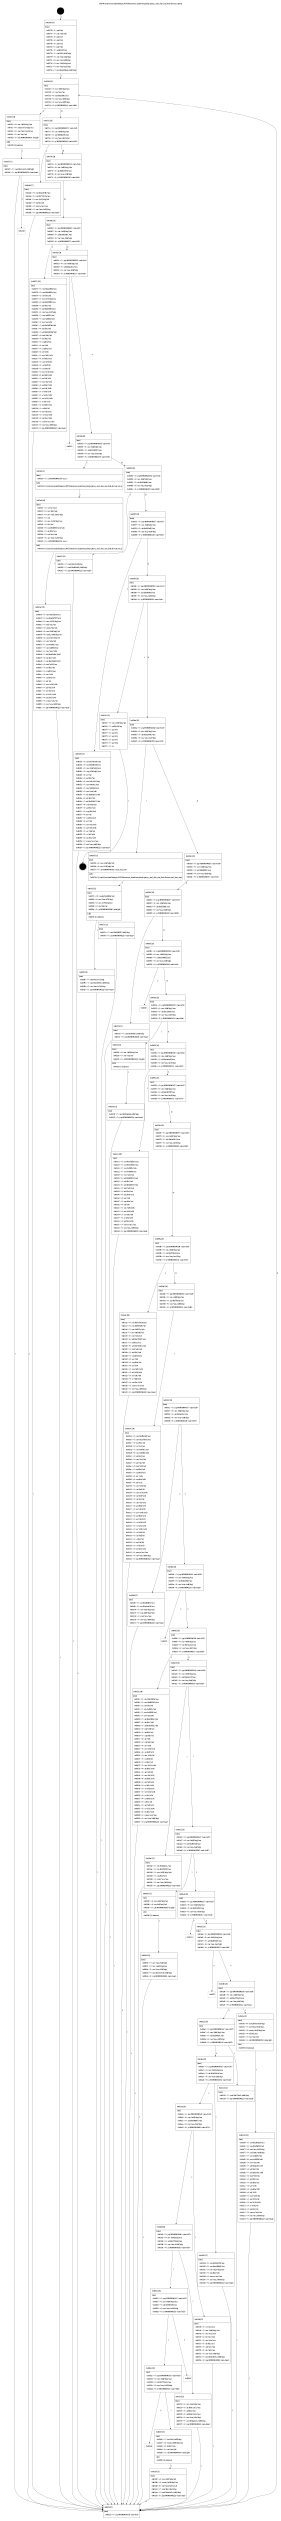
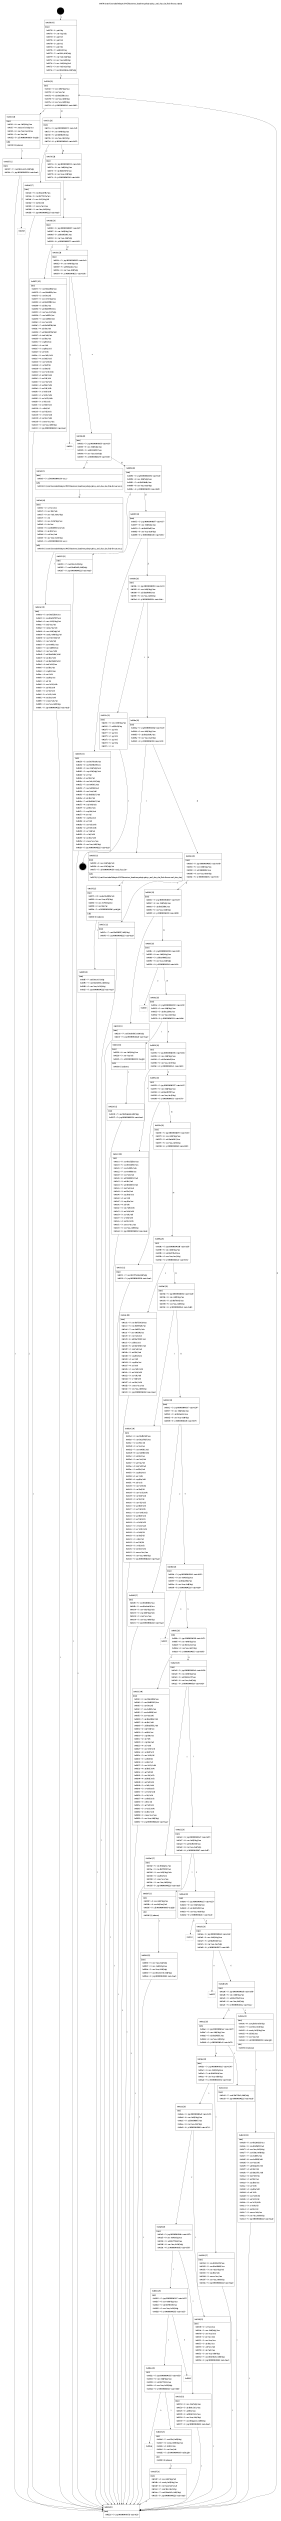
edge "0x4018c6 [28]" -> "0x401f3c [12]": added, label "1"
node "0x401f11 [12]": added
edge "0x4019a6 [28]" -> "0x4019c2 [28]": added, label "11"
